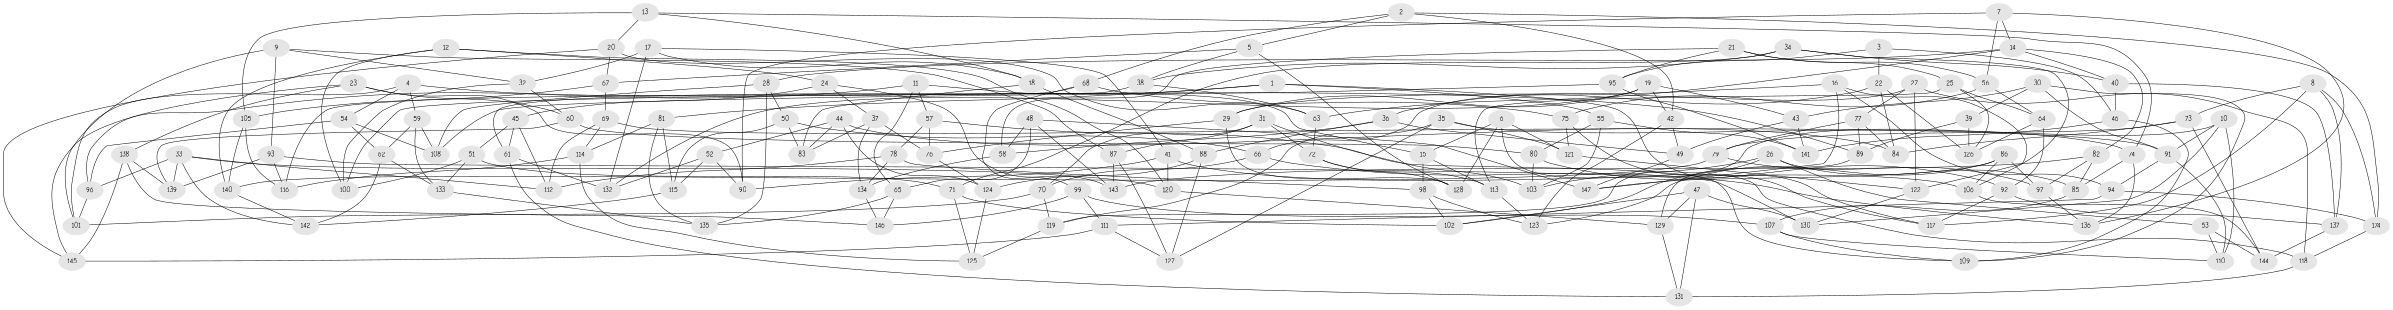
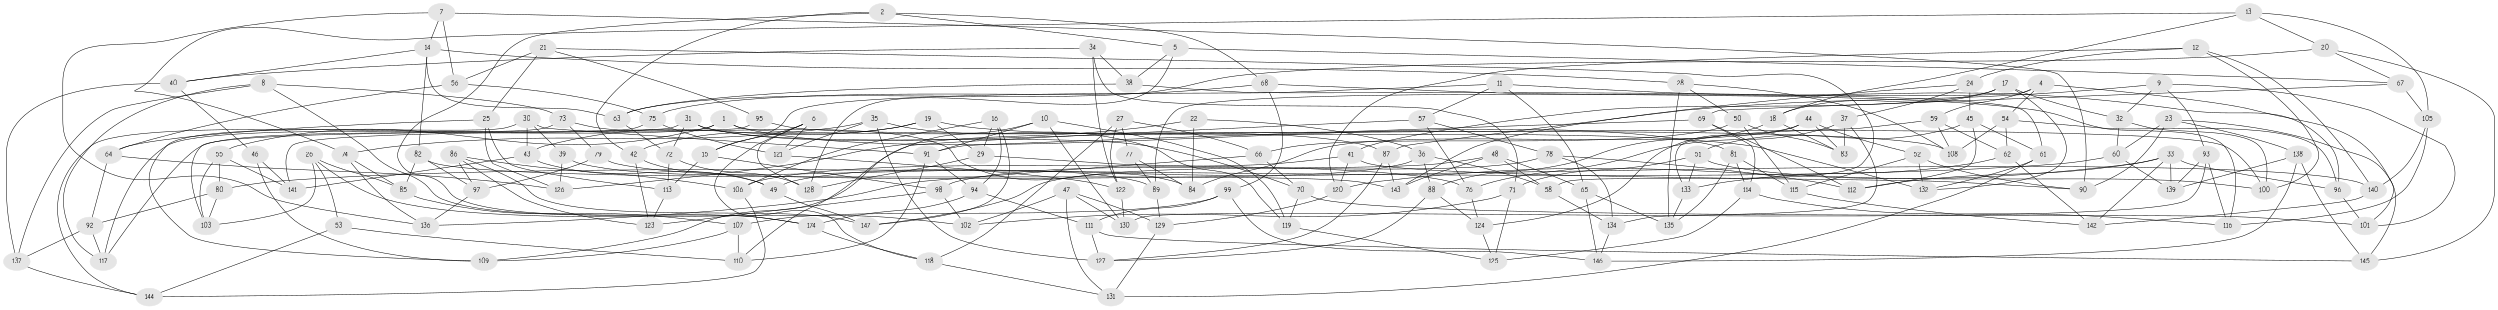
node "3": removed
edge "77" -- "79": removed
